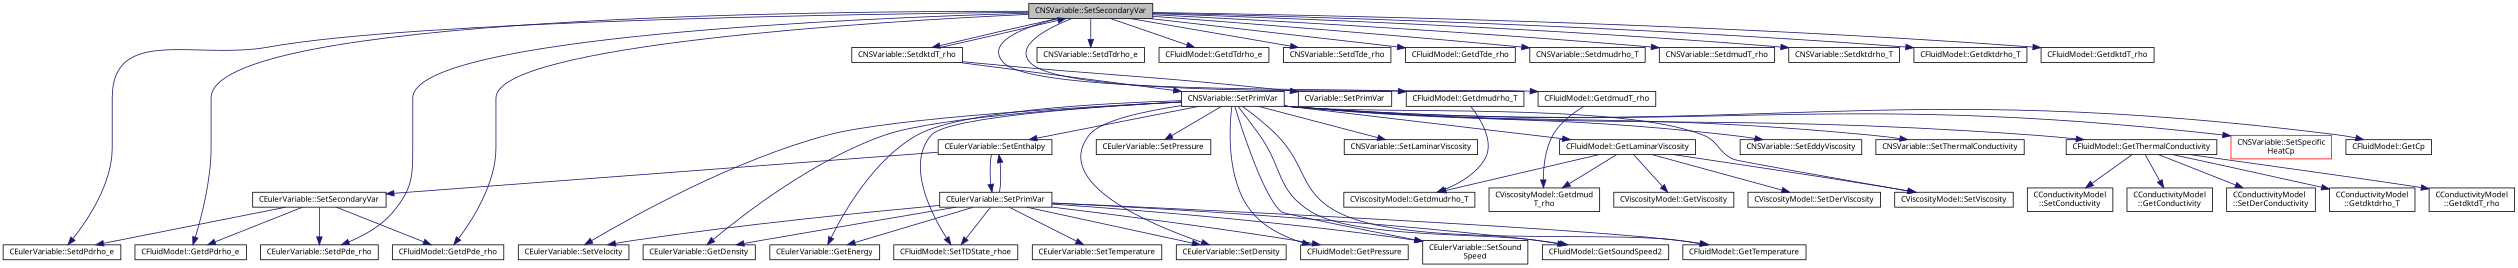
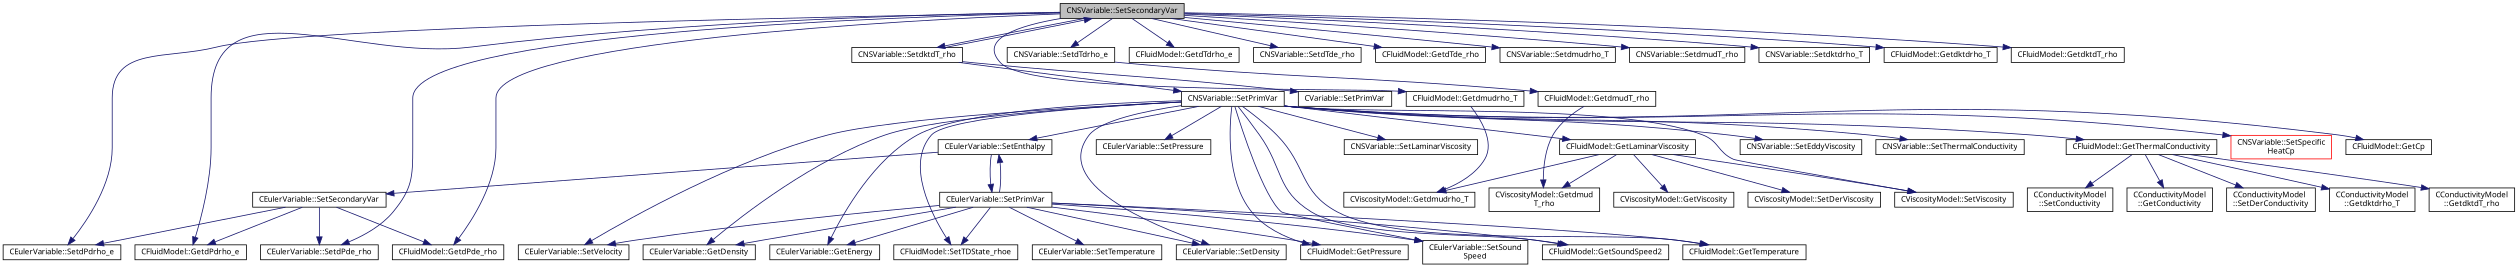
edge "CNSVariable::SetSecondaryVar" -> "CFluidModel::GetdmudT_rho": now "CNSVariable::SetdTdrho_e" -> "CFluidModel::GetdmudT_rho"
